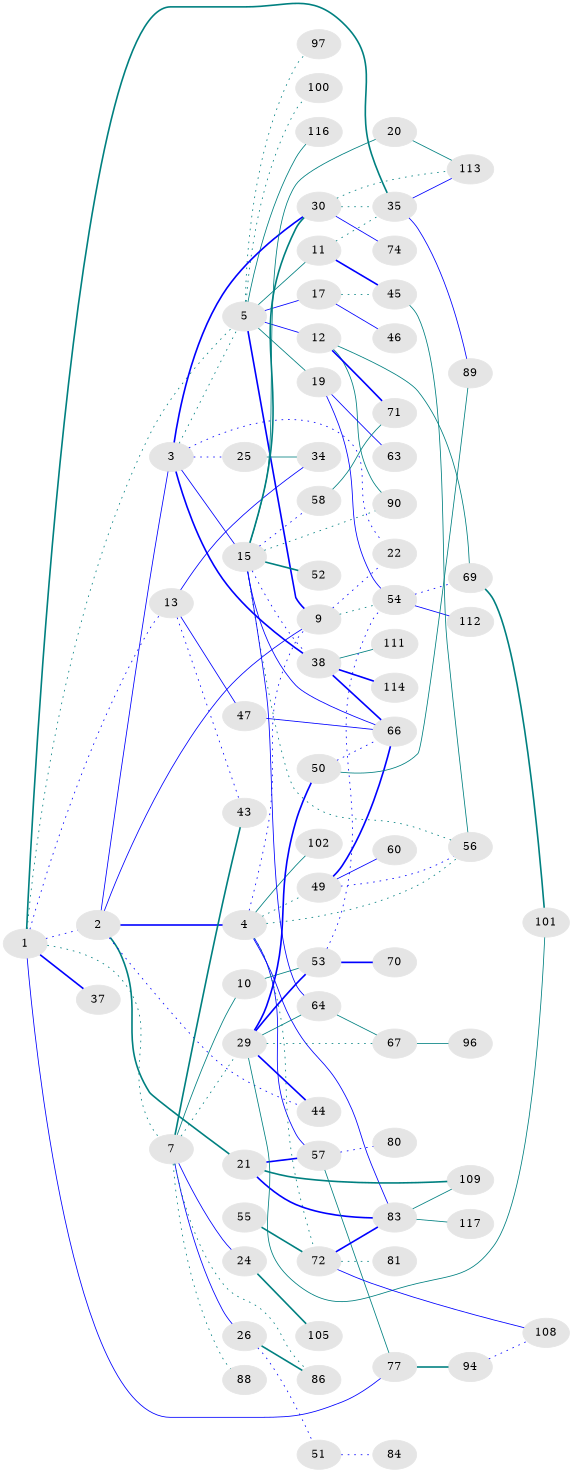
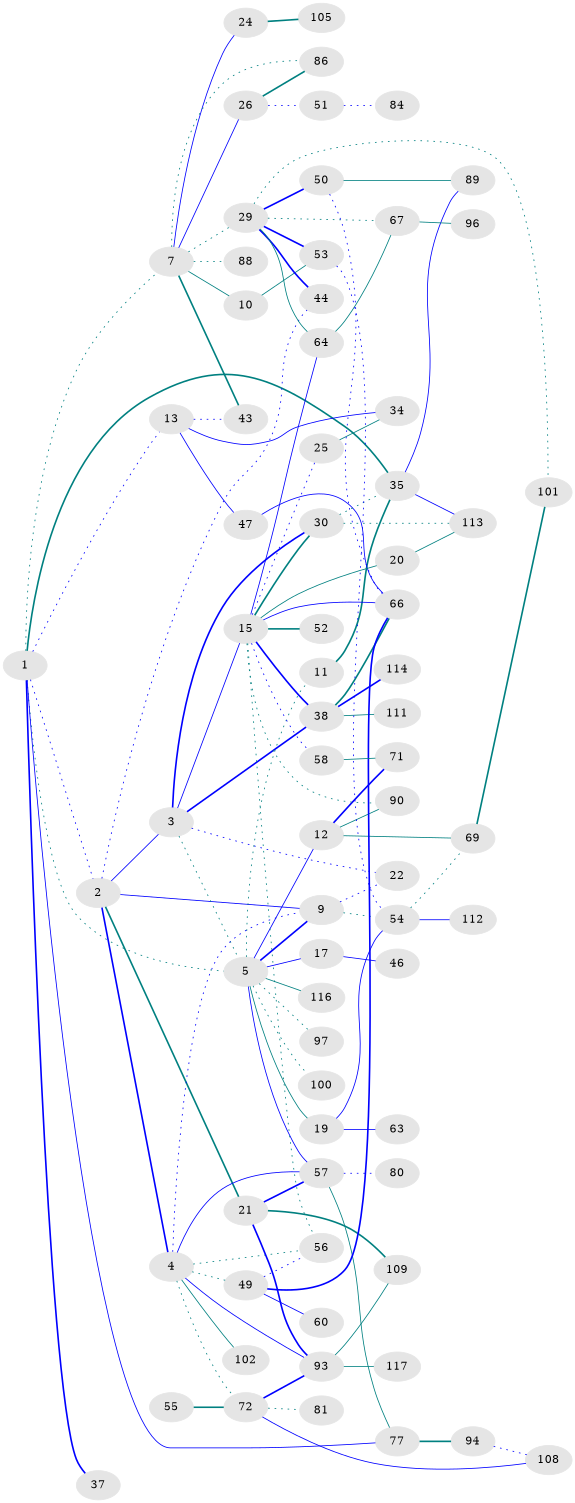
edge "35" -- "11": style dotted -> bold
node "74": removed
edge "11" -- "5": style solid -> dotted
node "45": removed
edge "3" -- "25": now "15" -- "25"
edge "69" -- "54": color blue -> teal
edge "15" -- "38": style dotted -> bold
edge "38" -- "66": color blue -> teal
node "70": removed
edge "5" -- "57": added
node "83": label "83" -> "93"
edge "101" -- "29": style solid -> dotted
